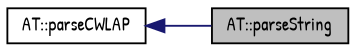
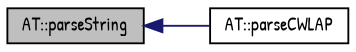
edge "AT::parseString" -> "AT::parseCWLAP": reversed
